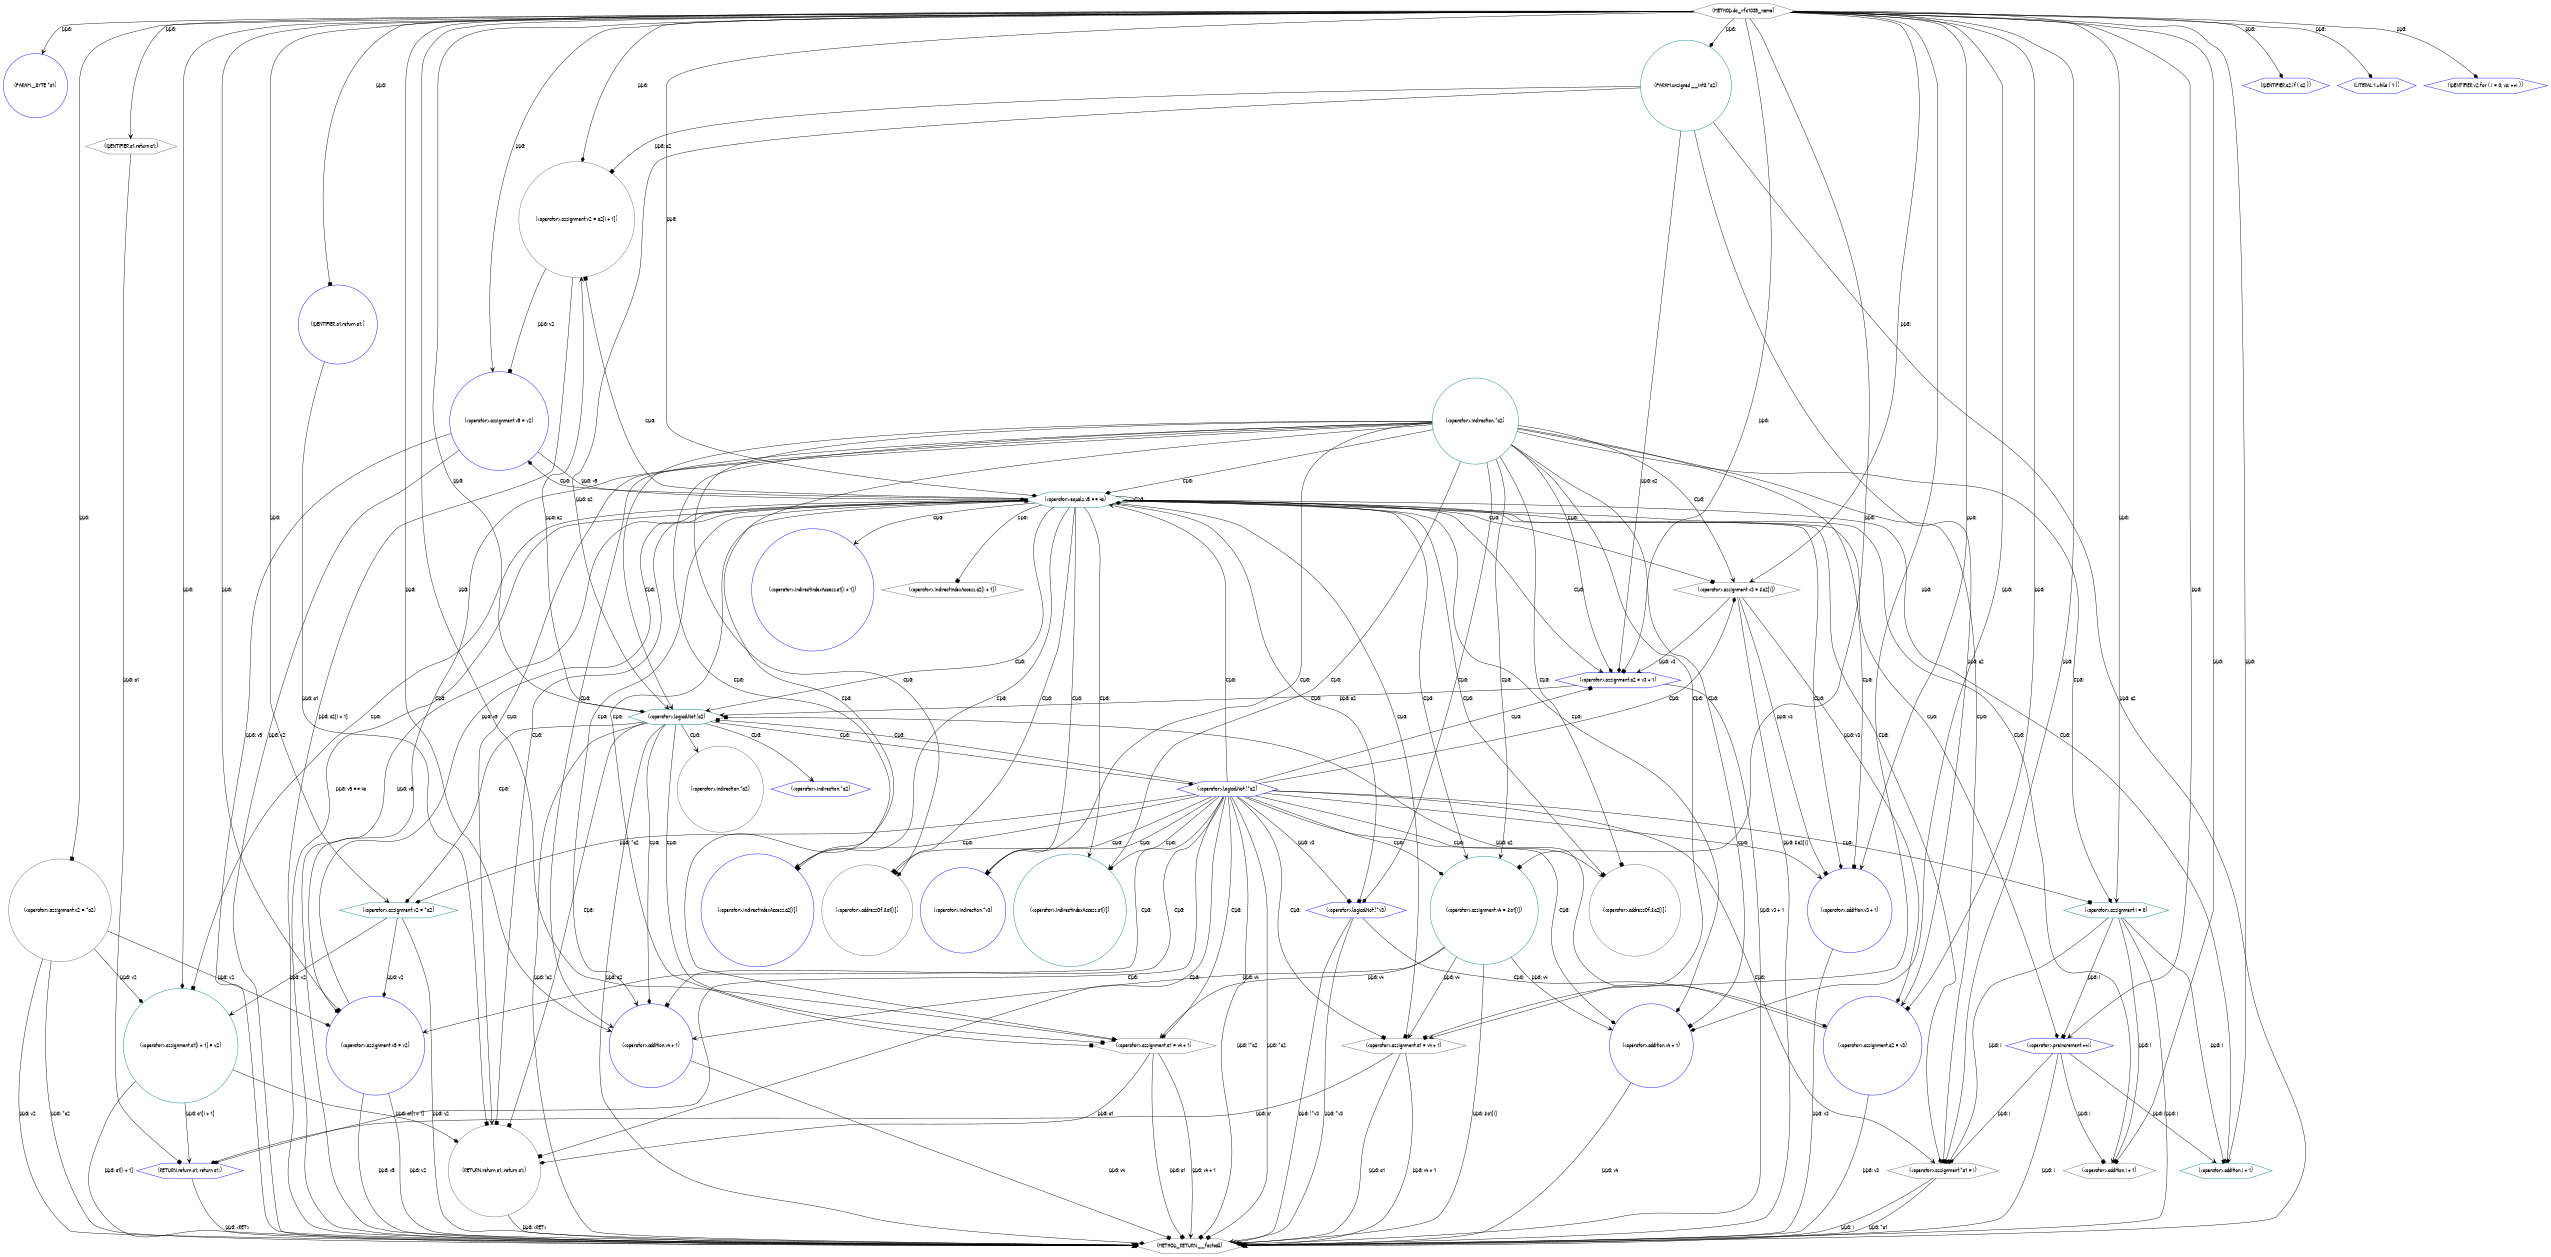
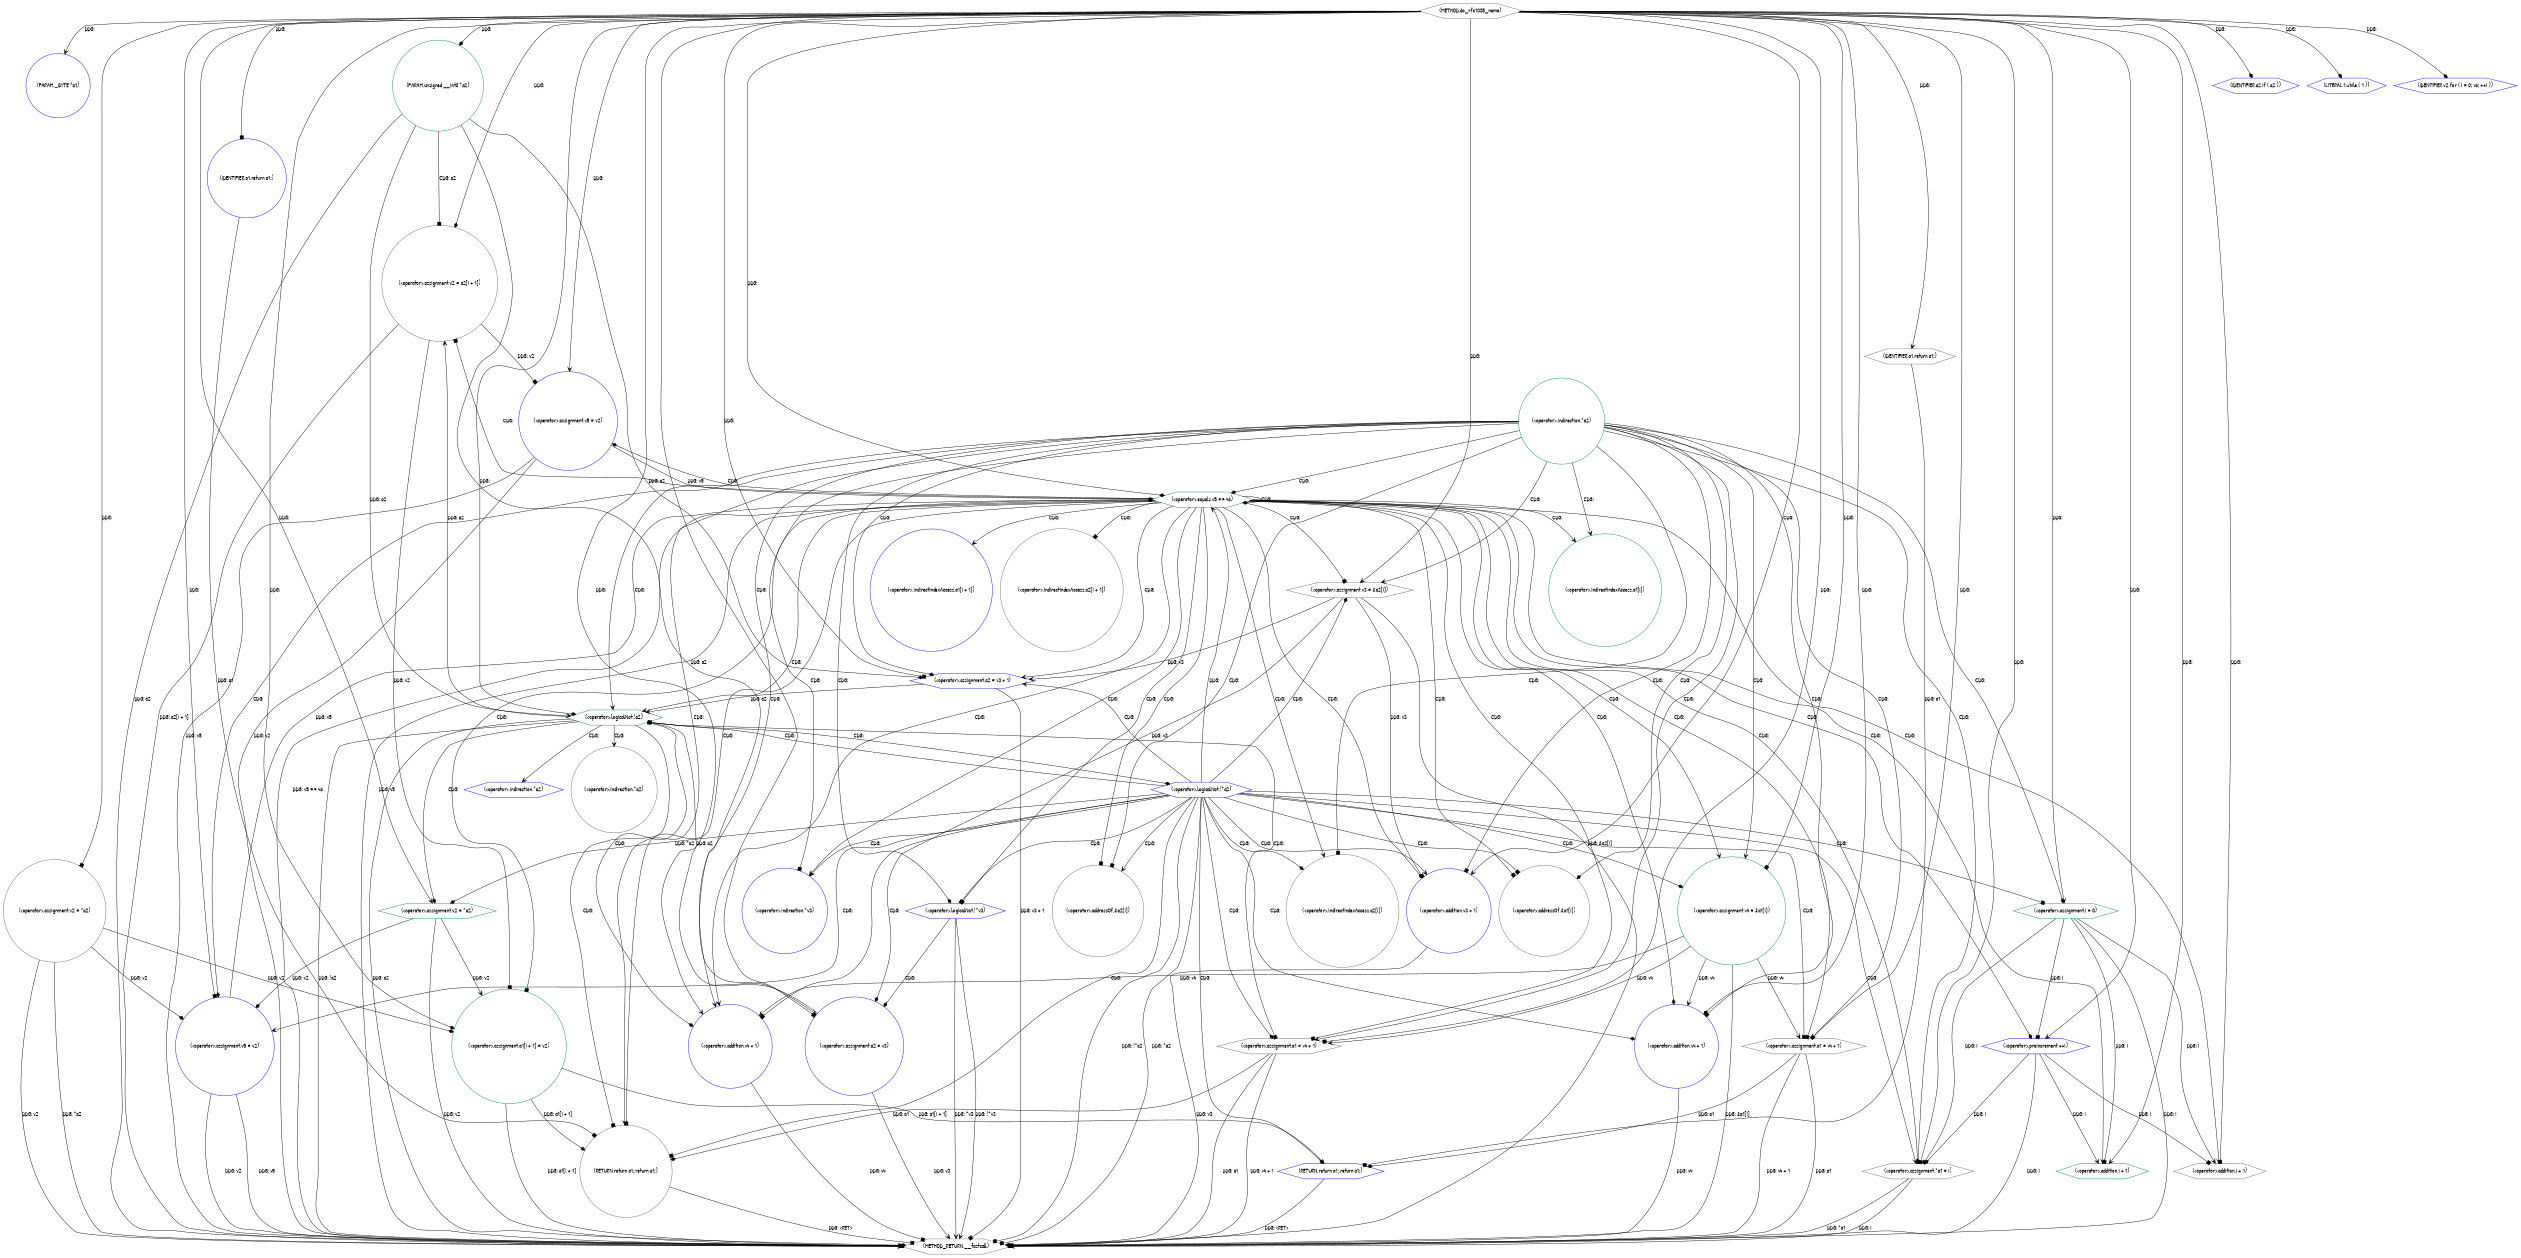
edge "(PARAM,unsigned __int8 *a2)" -> "(<operator>.assignment,v2 = a2[i + 1])": label "DDG: a2" -> "CDG: a2"
edge "(METHOD,do_rfc1035_name)" -> "(<operator>.addition,v3 + 1)": label "DDG: " -> "CDG: "
node "(<operator>.indirectIndexAccess,a2[i + 1])": shape hexagon -> circle
edge "(METHOD,do_rfc1035_name)" -> "(<operator>.assignment,a2 = v3)": label "DDG: " -> "CDG: "
edge "(<operator>.logicalNot,!*a2)" -> "(<operator>.equals,v5 == 46)": label "CDG: " -> "DDG: "
edge "(<operator>.assignment,v2 = a2[i + 1])" -> "(<operator>.assignment,a1[i + 1] = v2)": added, label "DDG: v2"
edge "(<operator>.logicalNot,!*a2)" -> "(<operator>.assignment,a2 = v3 + 1)": arrowhead box -> vee
edge "(<operator>.logicalNot,!*a2)" -> "(<operator>.indirectIndexAccess,a1[i])": removed, label "CDG:"
edge "(<operator>.logicalNot,!*a2)" -> "(<operator>.logicalNot,!*v3)": label "DDG: v3" -> "CDG: "
node "(<operator>.indirectIndexAccess,a2[i])": color blue -> gray40
